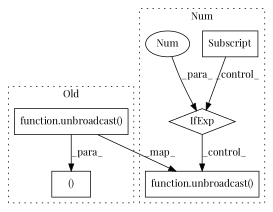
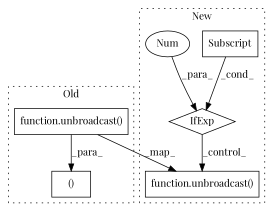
cluster "Num": label "Num" -> "New"
edge "Subscript" -> "IfExp": label "_control_" -> "_cond_"
